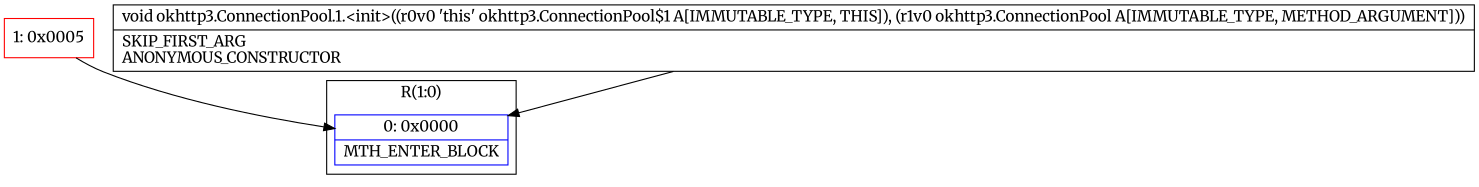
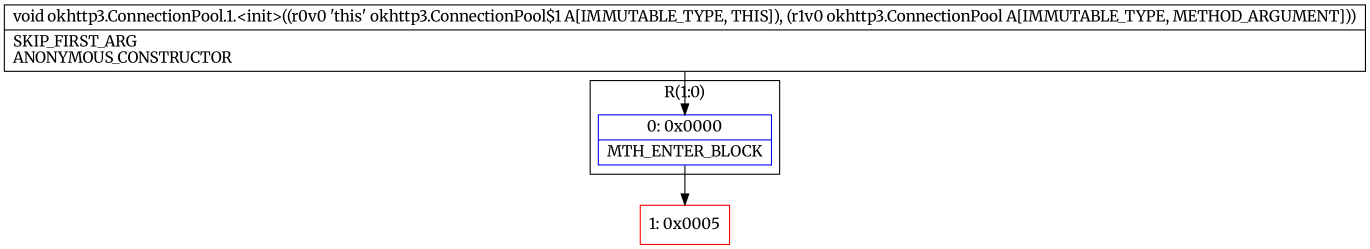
edge "1: 0x0005" -> "0: 0x0000": reversed
